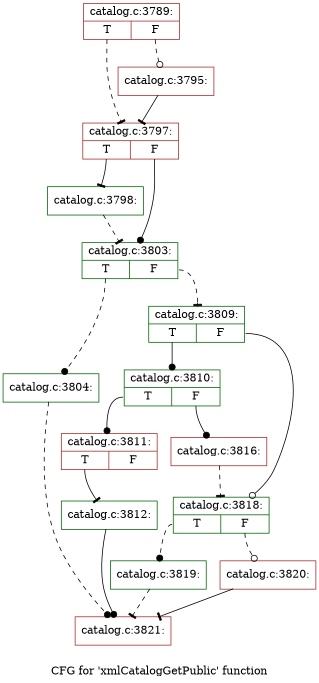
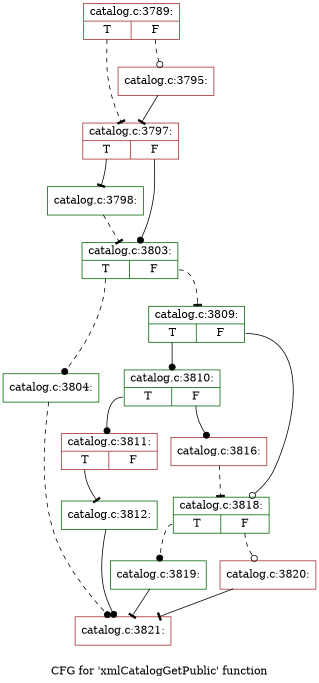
edge "catalog.c:3819:" -> "catalog.c:3821:": style dashed -> solid
